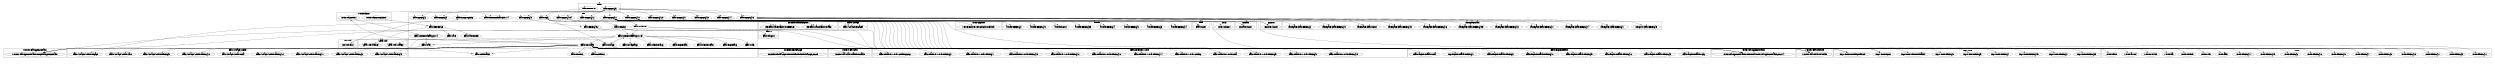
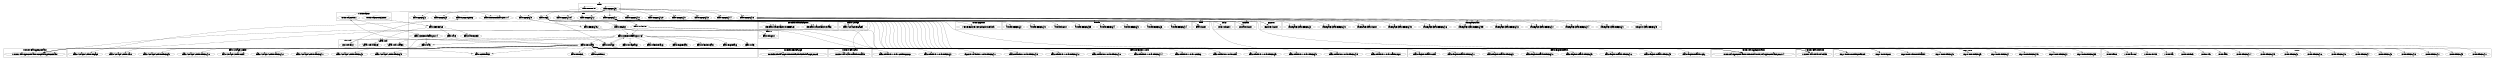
node "Hailo::Tokenizer::Words::BEGIN@11": label "Hailo::Tokenizer::Words::BEGIN@11" -> "Exporter::Tokenizer::Words::BEGIN@11"
node "Hailo::Tokenizer::Words::make_output": added
node "Any::Engine::Default::BEGIN@11": label "Any::Engine::Default::BEGIN@11" -> "Hailo::Engine::Default::BEGIN@11"
